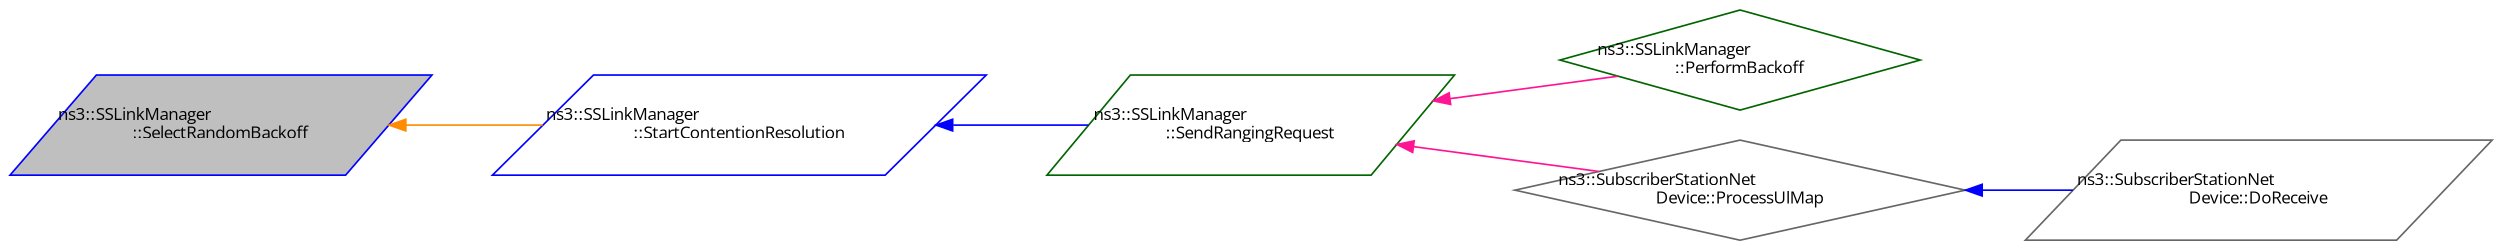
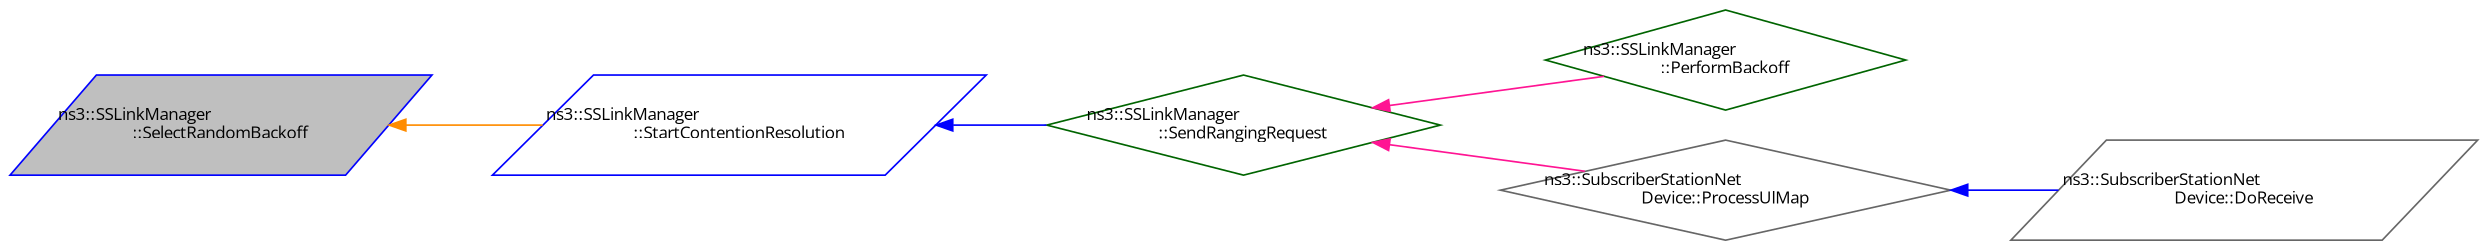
node "ns3::SSLinkManager ::SendRangingRequest": shape parallelogram -> diamond
